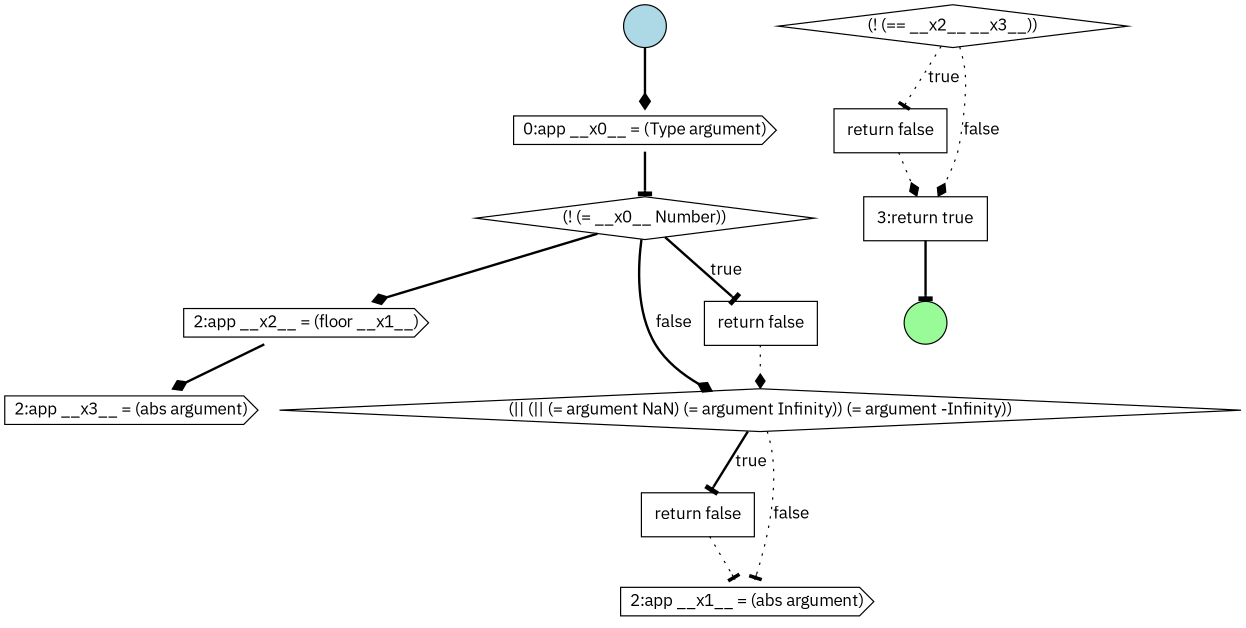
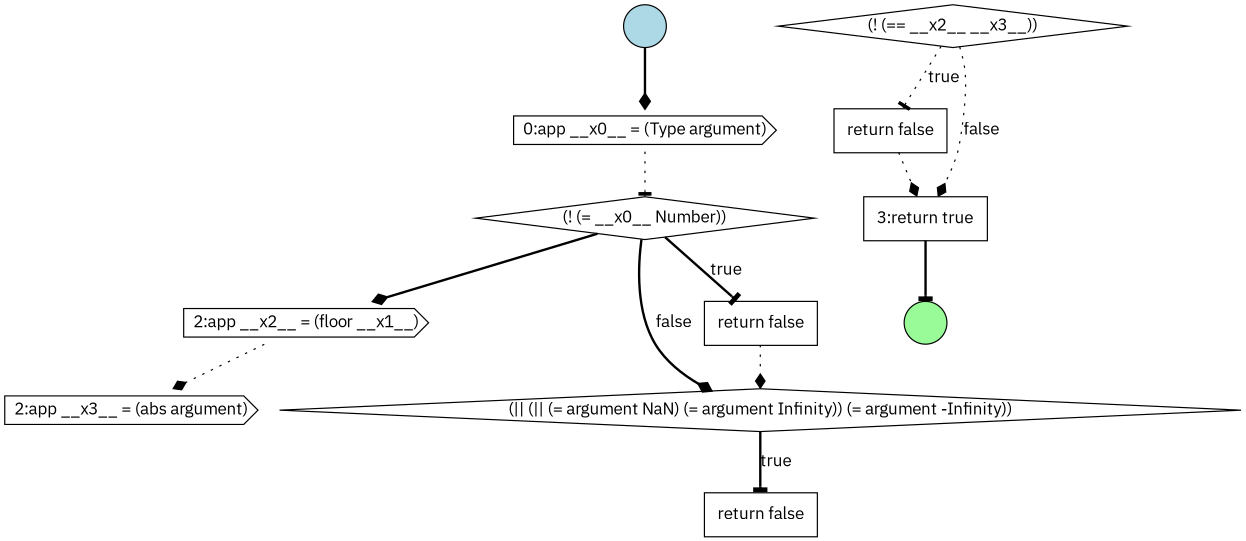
edge "0:app __x0__ = (Type argument)" -> "(! (= __x0__ Number))": style bold -> dotted
edge "2:app __x2__ = (floor __x1__)" -> "2:app __x3__ = (abs argument)": style bold -> dotted
node "2:app __x1__ = (abs argument)": removed
